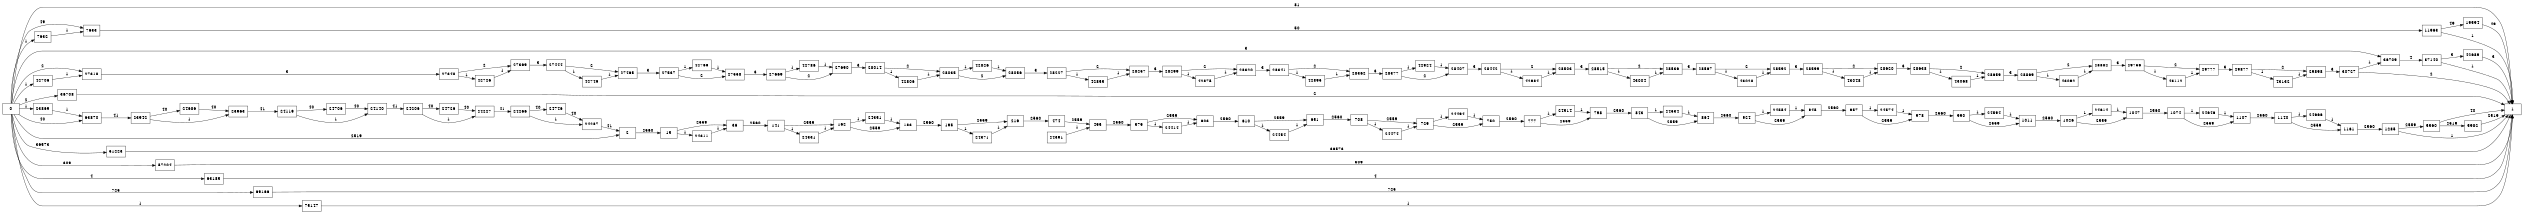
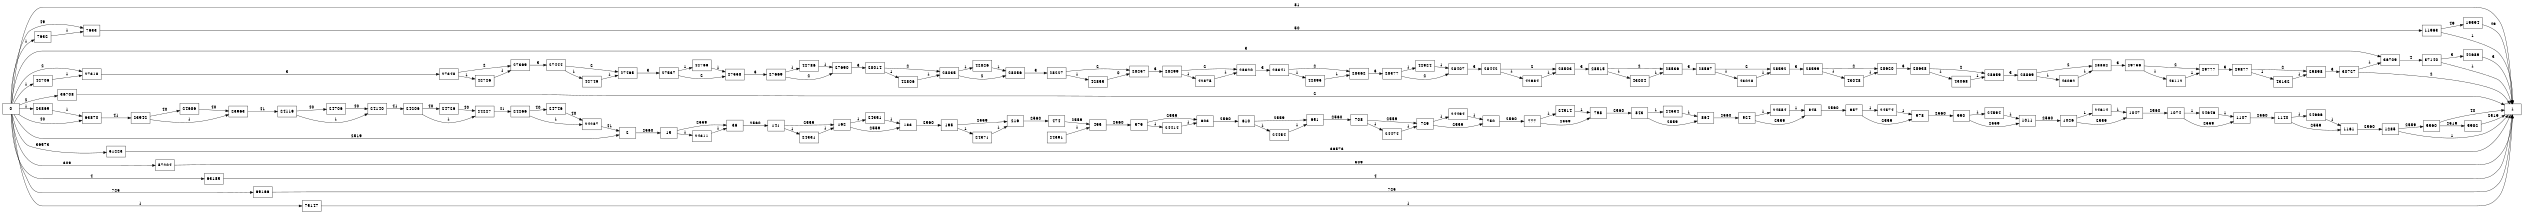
edge "42855" -> "28257": label "1" -> "0"
